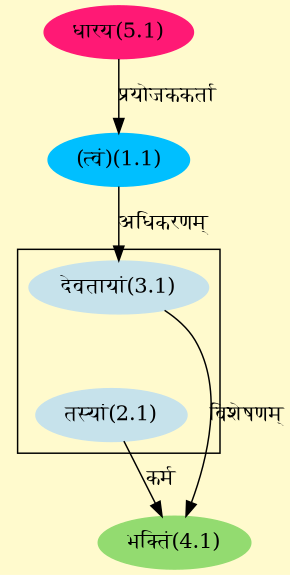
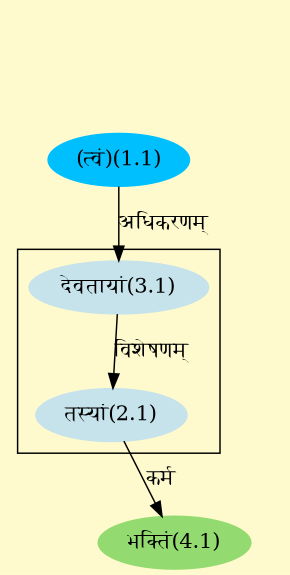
node "धारय(5.1)": removed
edge "देवतायां(3.1)" -> "भक्तिं(4.1)": now "देवतायां(3.1)" -> "तस्यां(2.1)"
